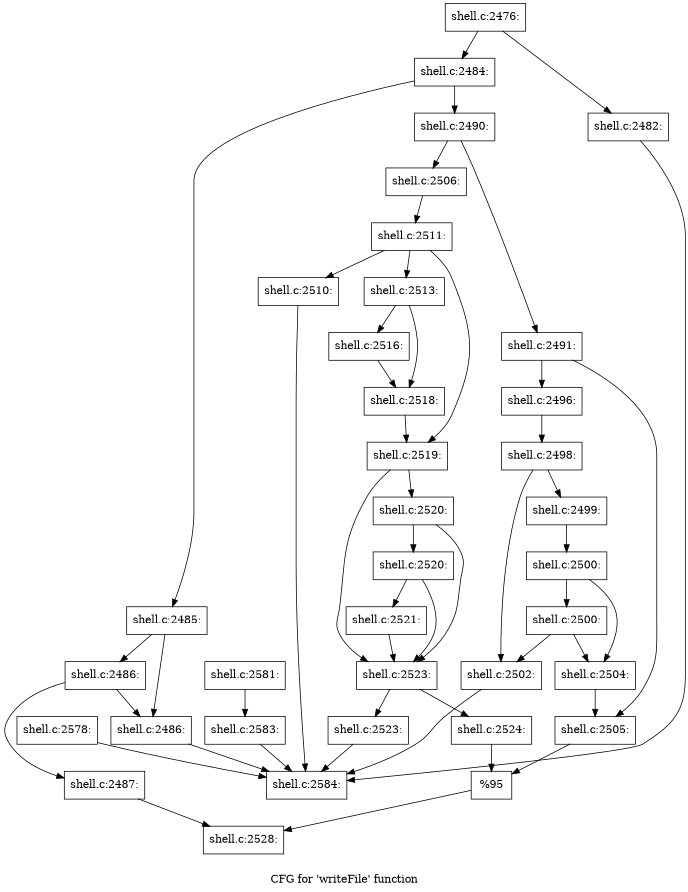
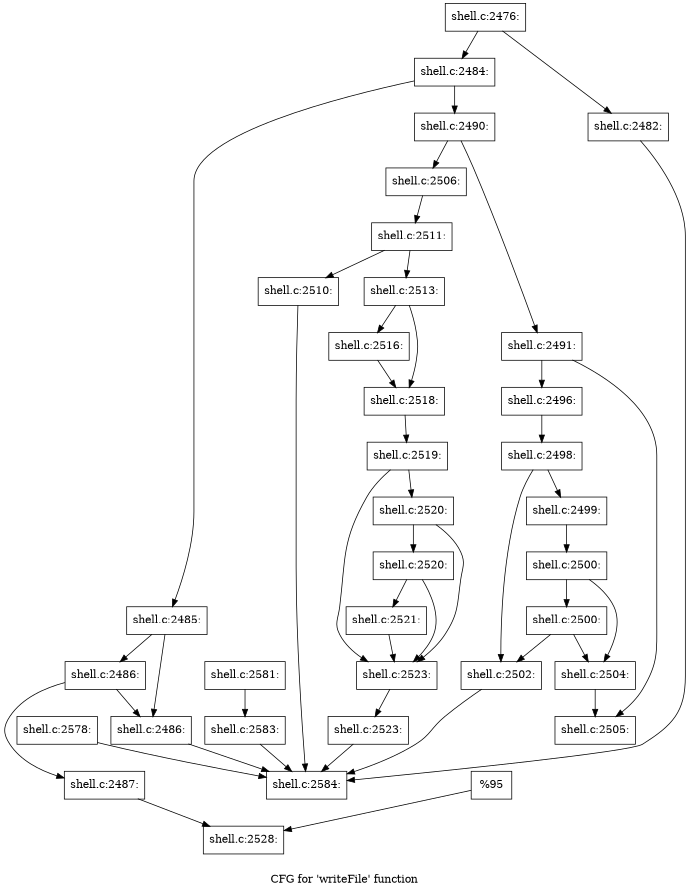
edge "shell.c:2511:" -> "shell.c:2519:": removed
node "shell.c:2524:": removed
edge "shell.c:2505:" -> "%95": removed
